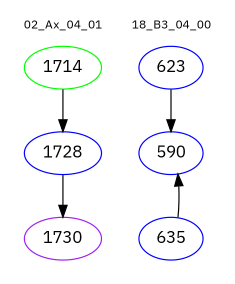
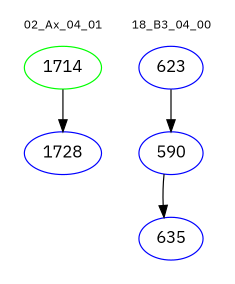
edge "635" -> "590": reversed
node "1730": removed
